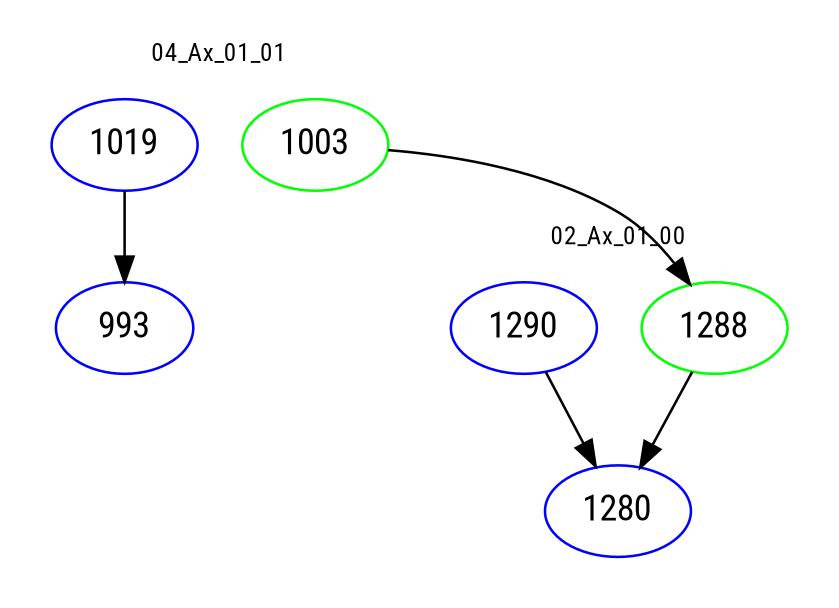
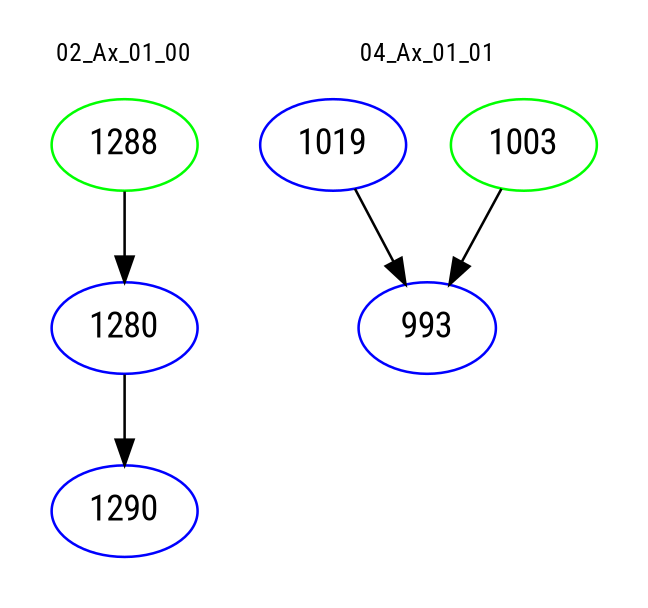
edge "1003" -> "1288": now "1003" -> "993"
edge "1290" -> "1280": reversed
